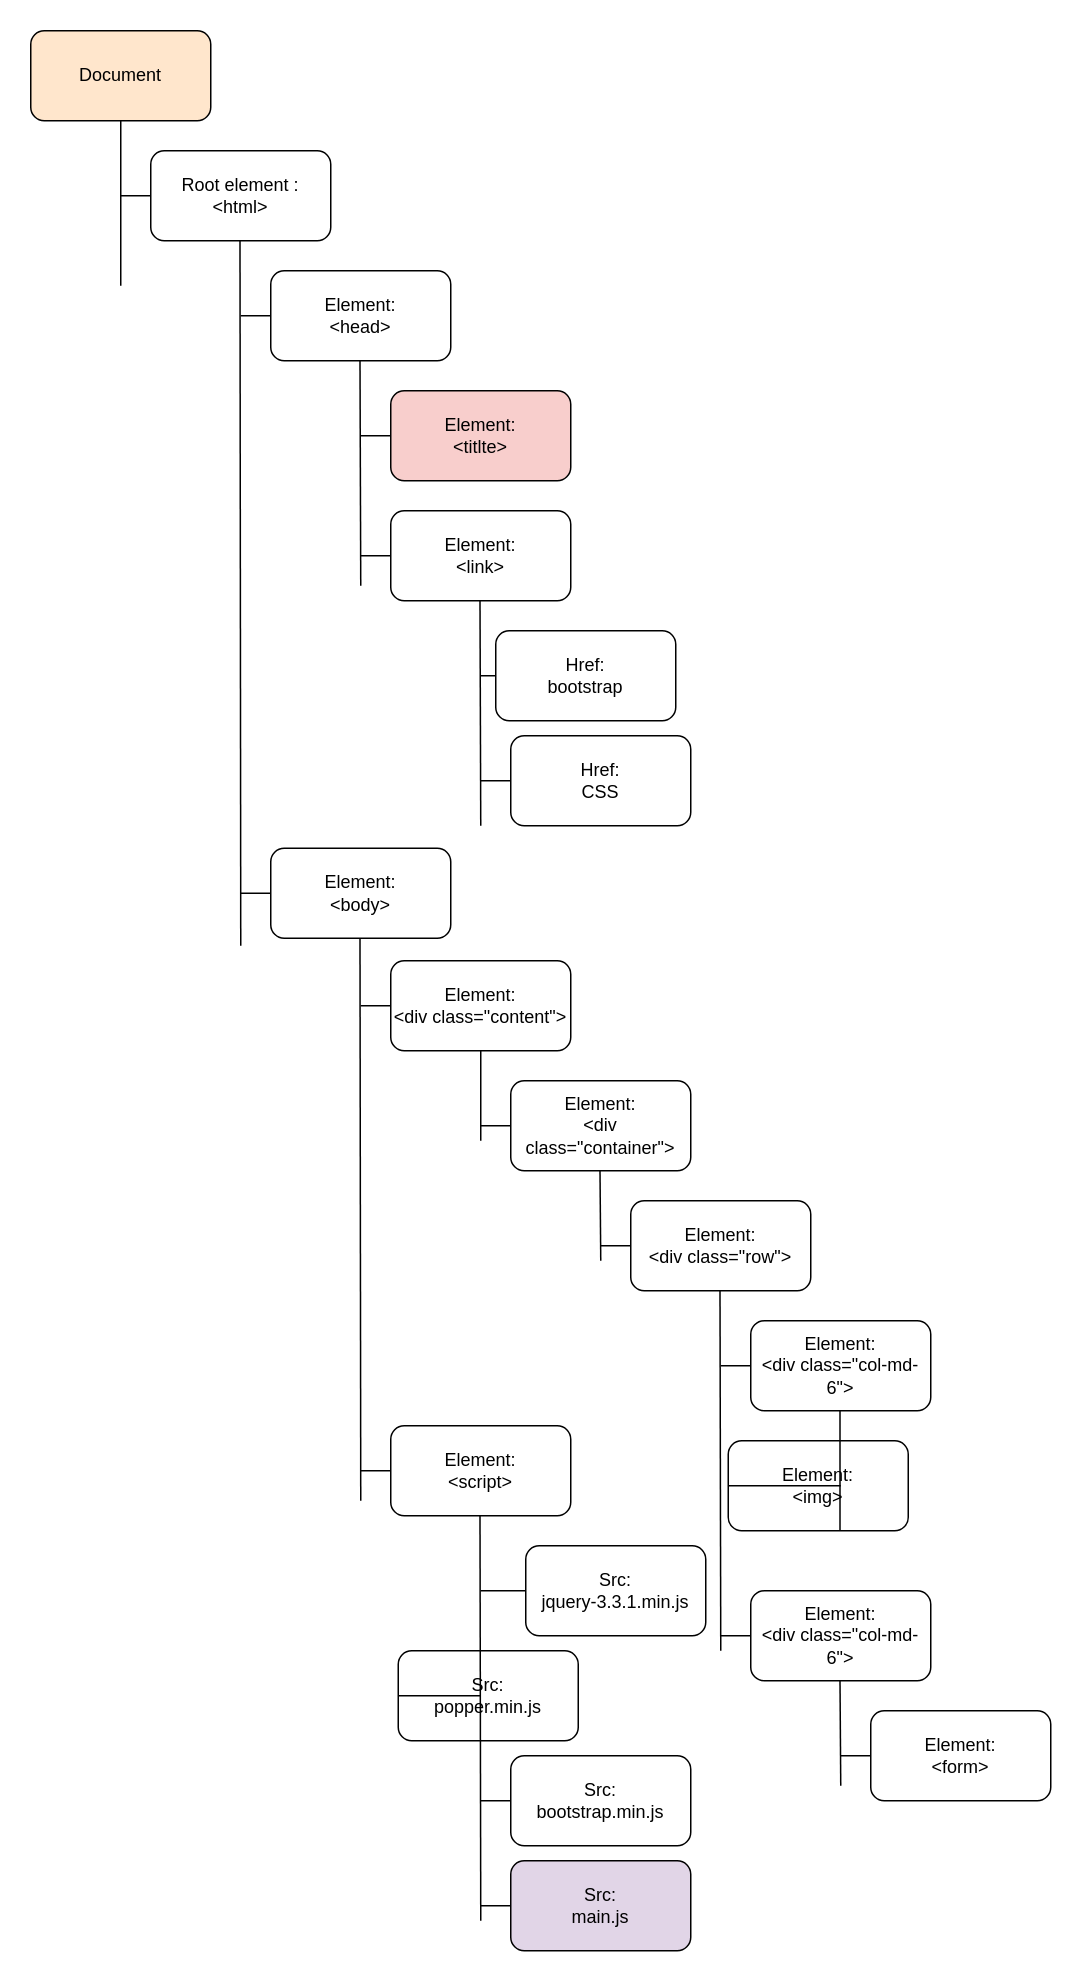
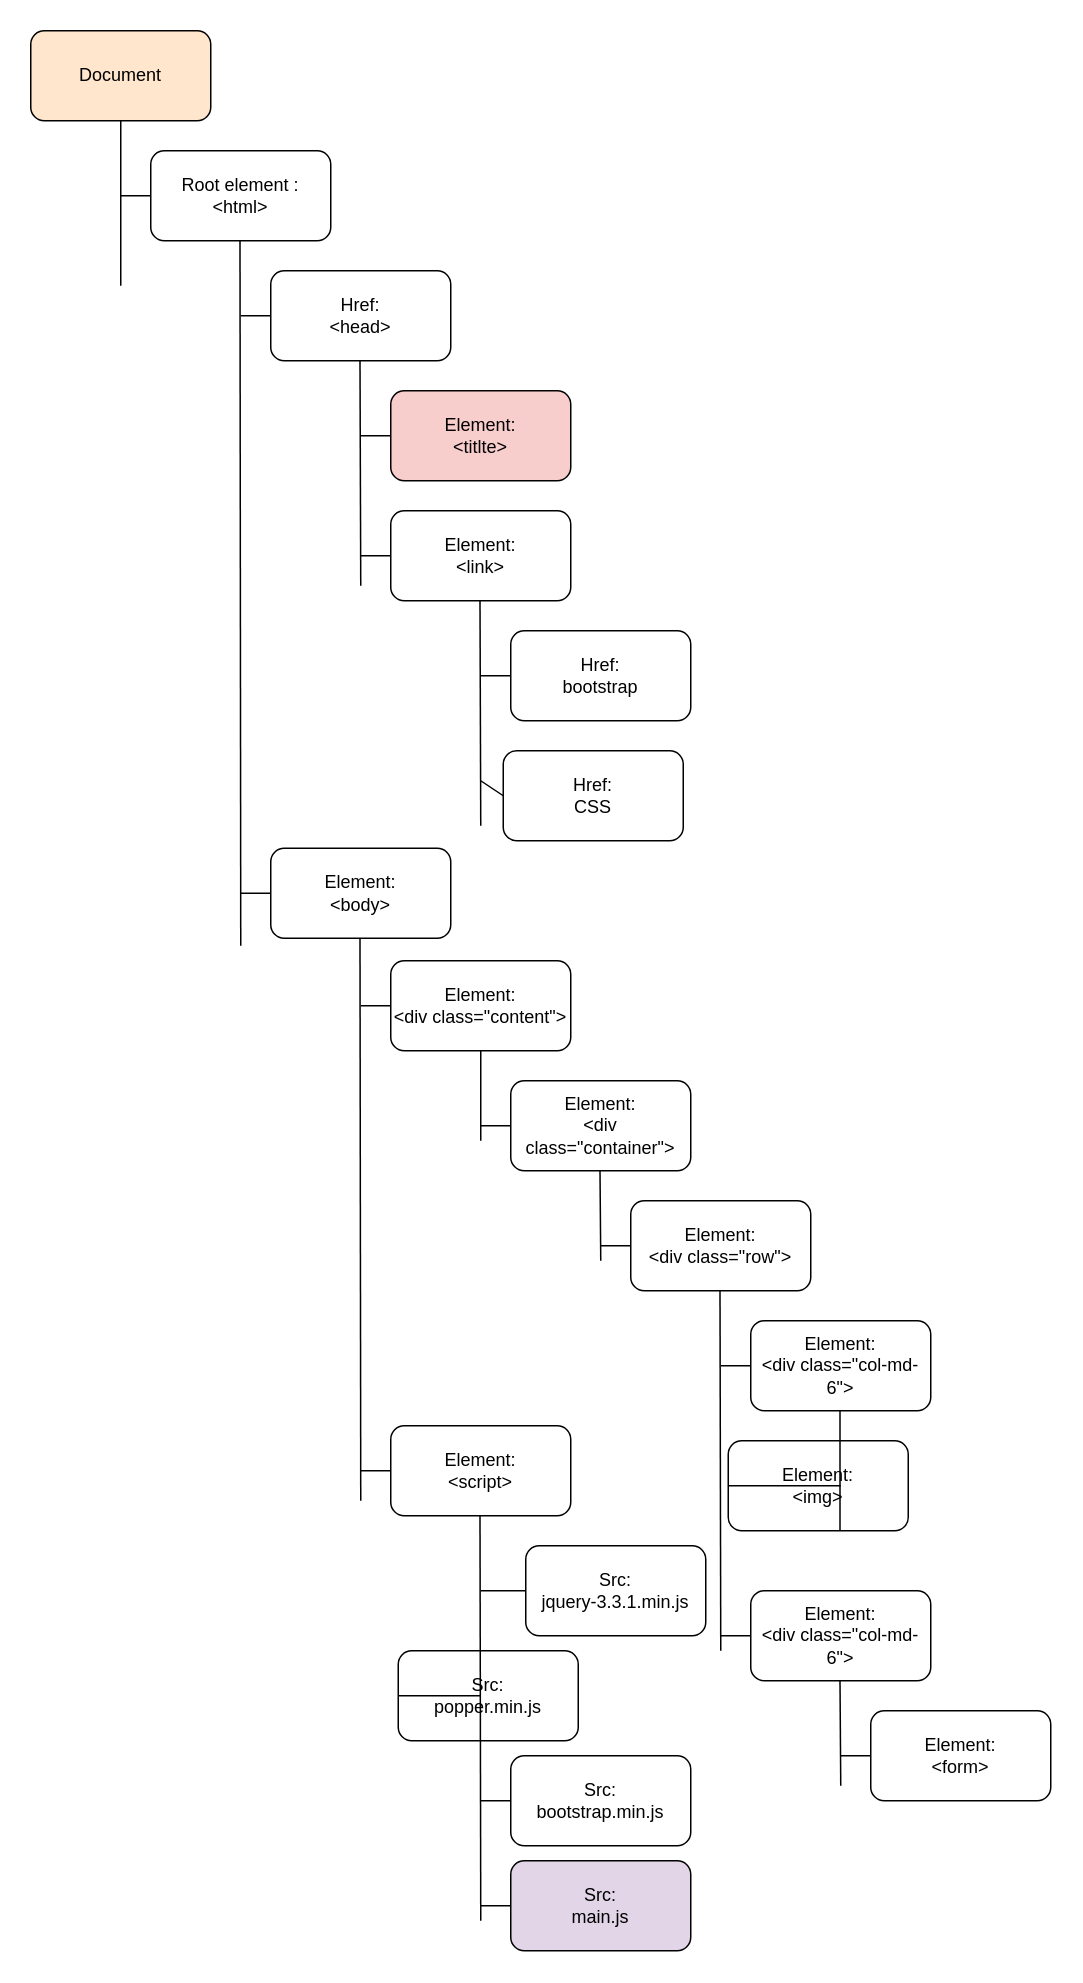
node "Element: <head>": label "Element: <head>" -> "Href: <head>"
node "Href: bootstrap": moved (586, 676) -> (601, 676)
node "Href: CSS": moved (601, 781) -> (593, 796)
